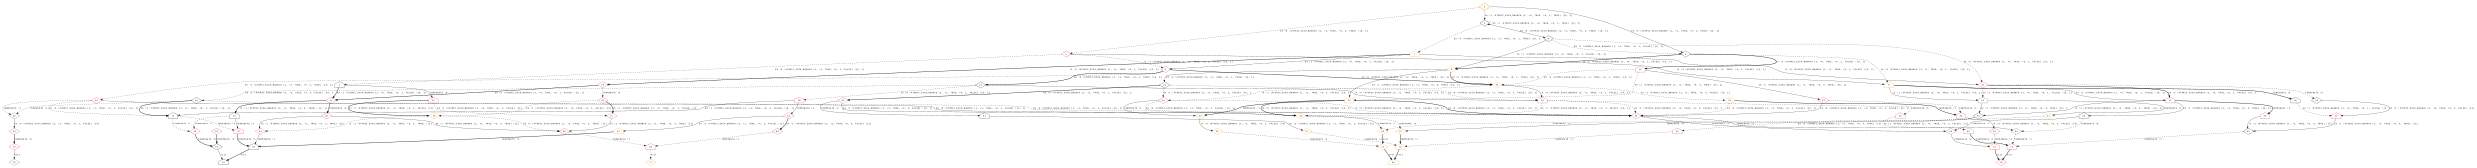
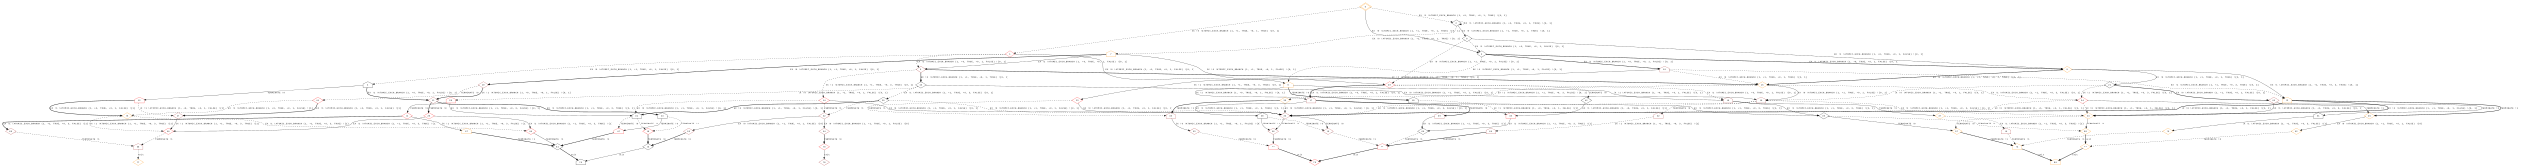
edge "32" -> "53": added, label "EX !0 !ATOMIC_EXCH_BRANCH (1, +1, TRUE, +0, 1, FALSE) !{0}"
node "64": shape house -> diamond
